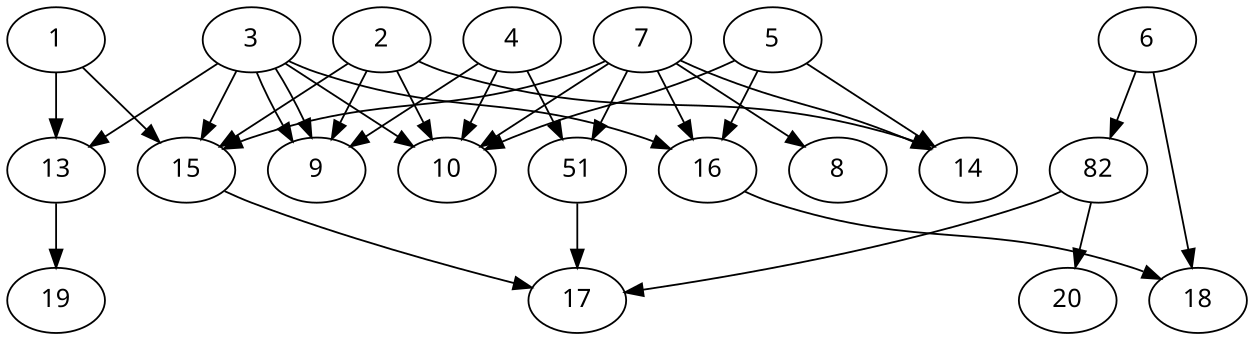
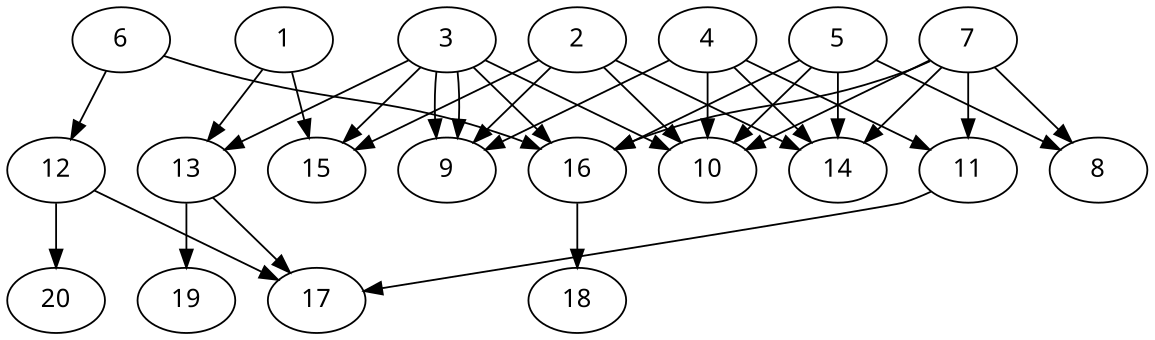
edge "4" -> "14": added
edge "5" -> "8": added
edge "7" -> "15": removed
edge "6" -> "18": now "6" -> "16"
node "51": label "51" -> "11"
node "82": label "82" -> "12"
edge "15" -> "17": now "13" -> "17"
